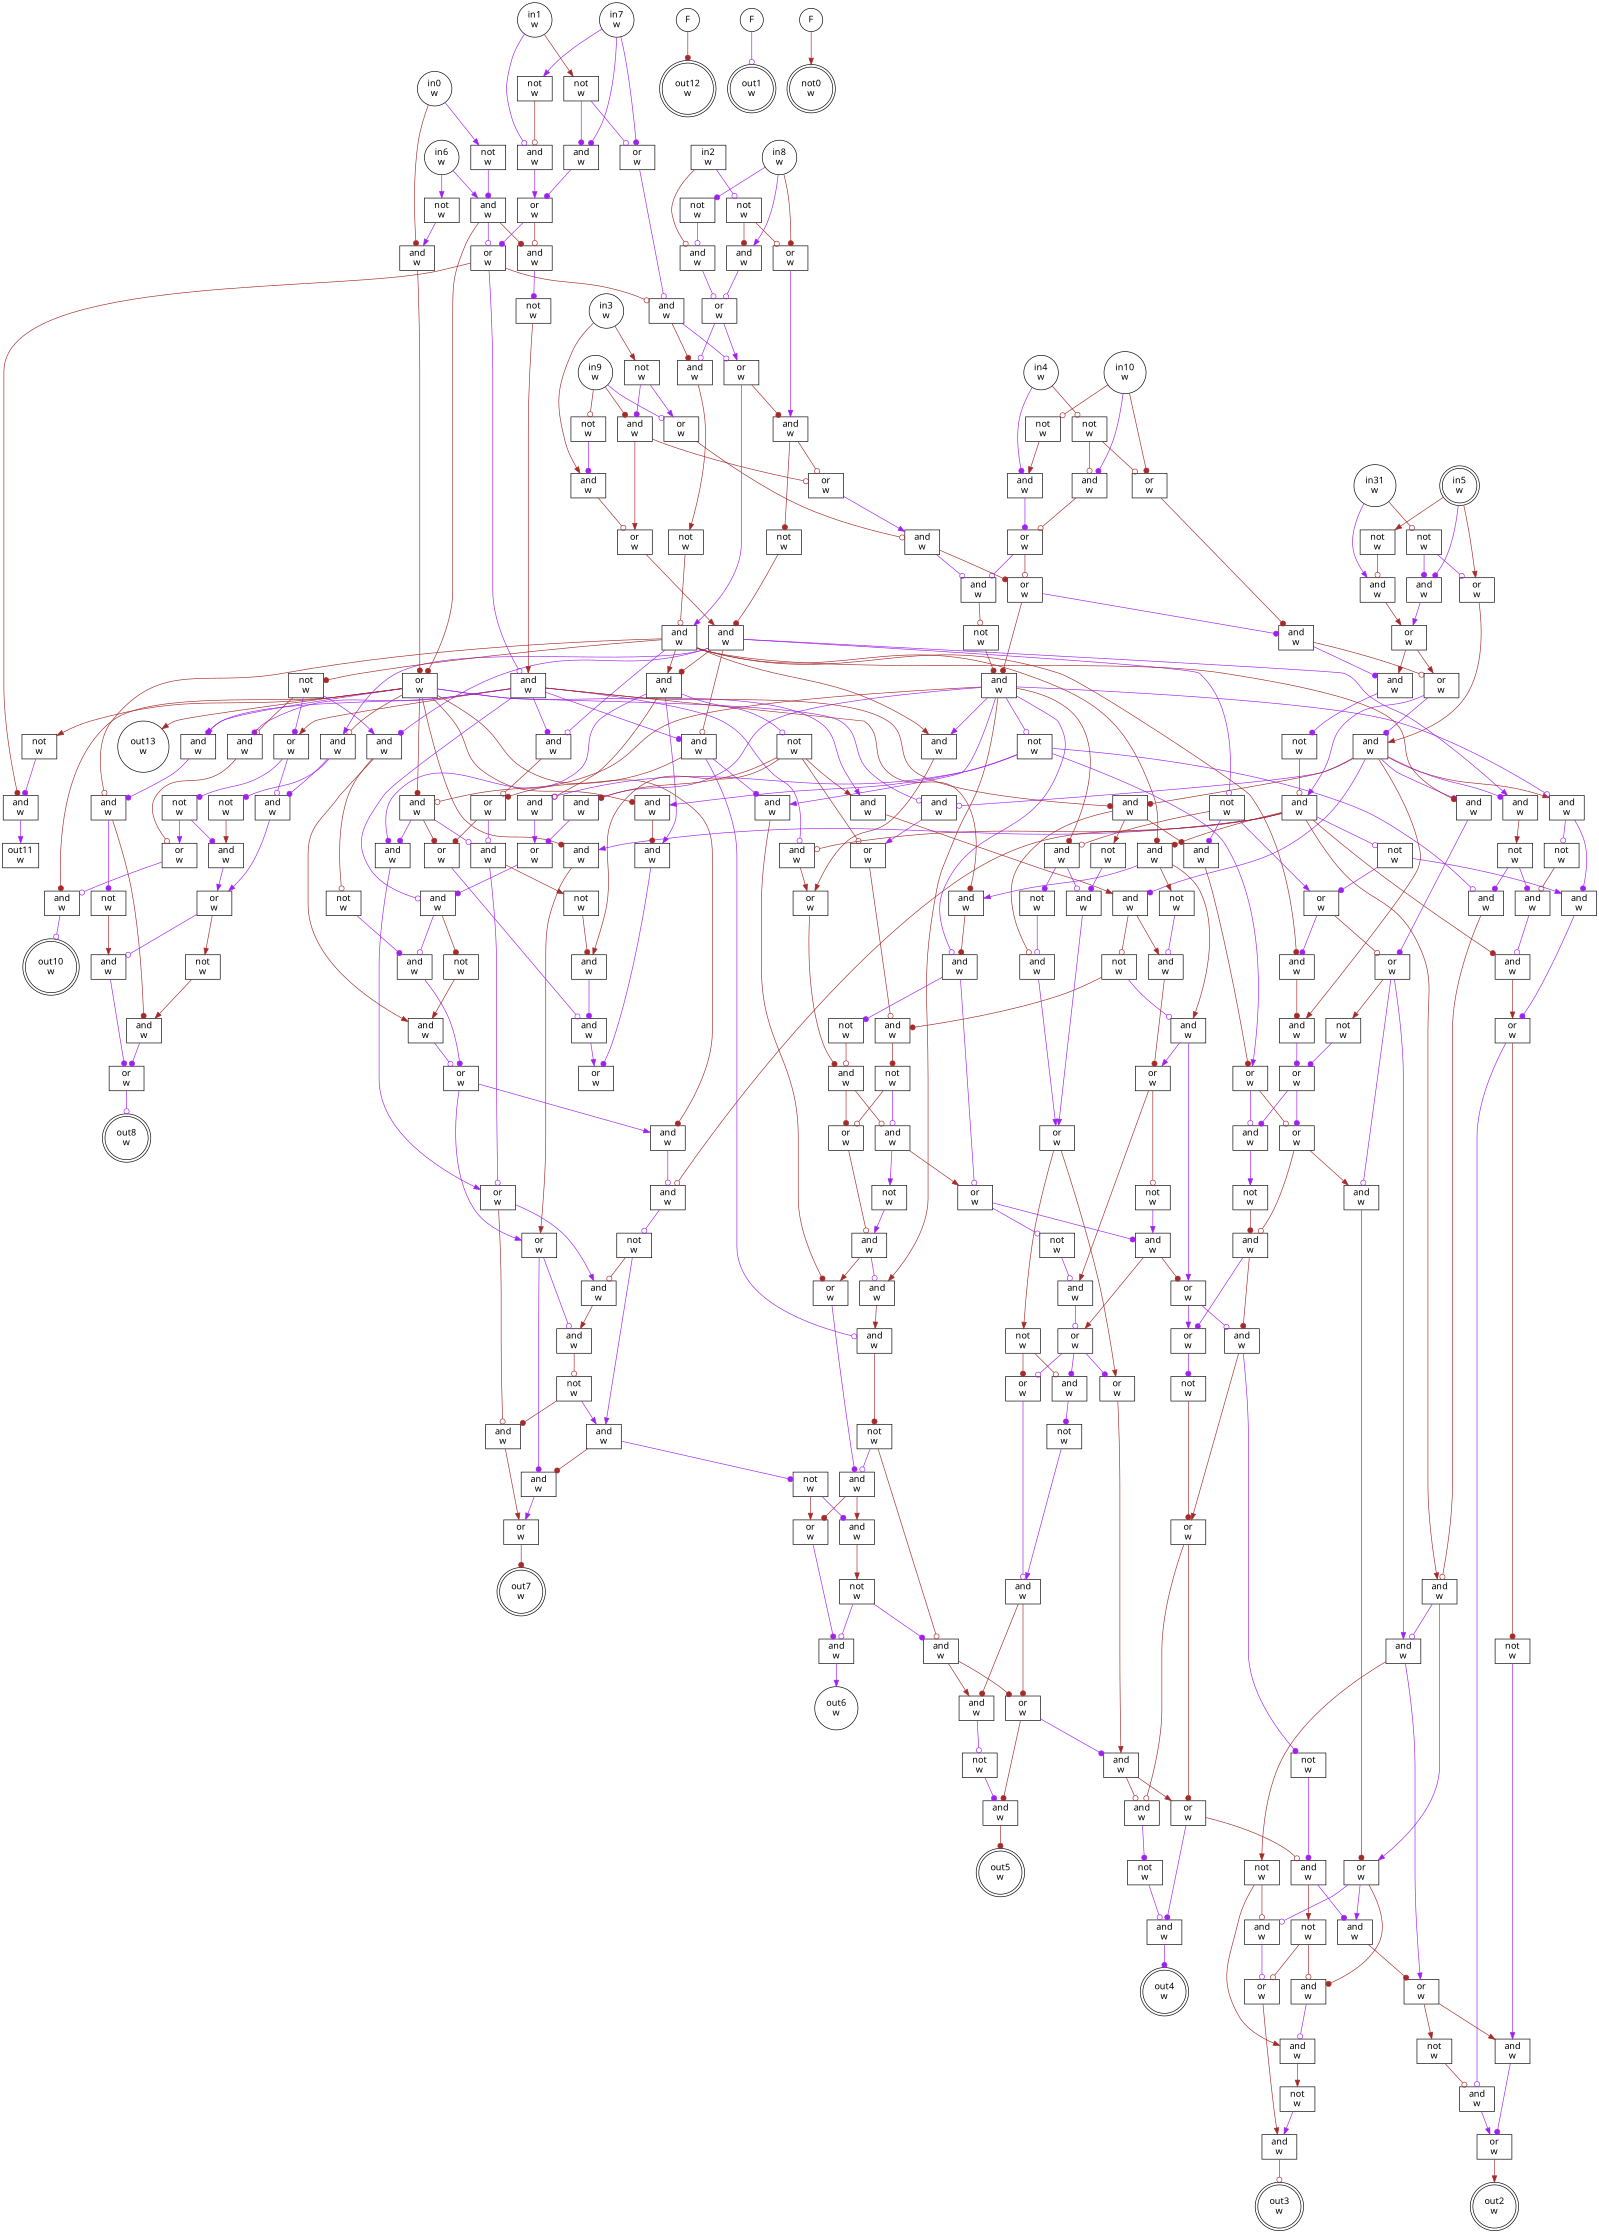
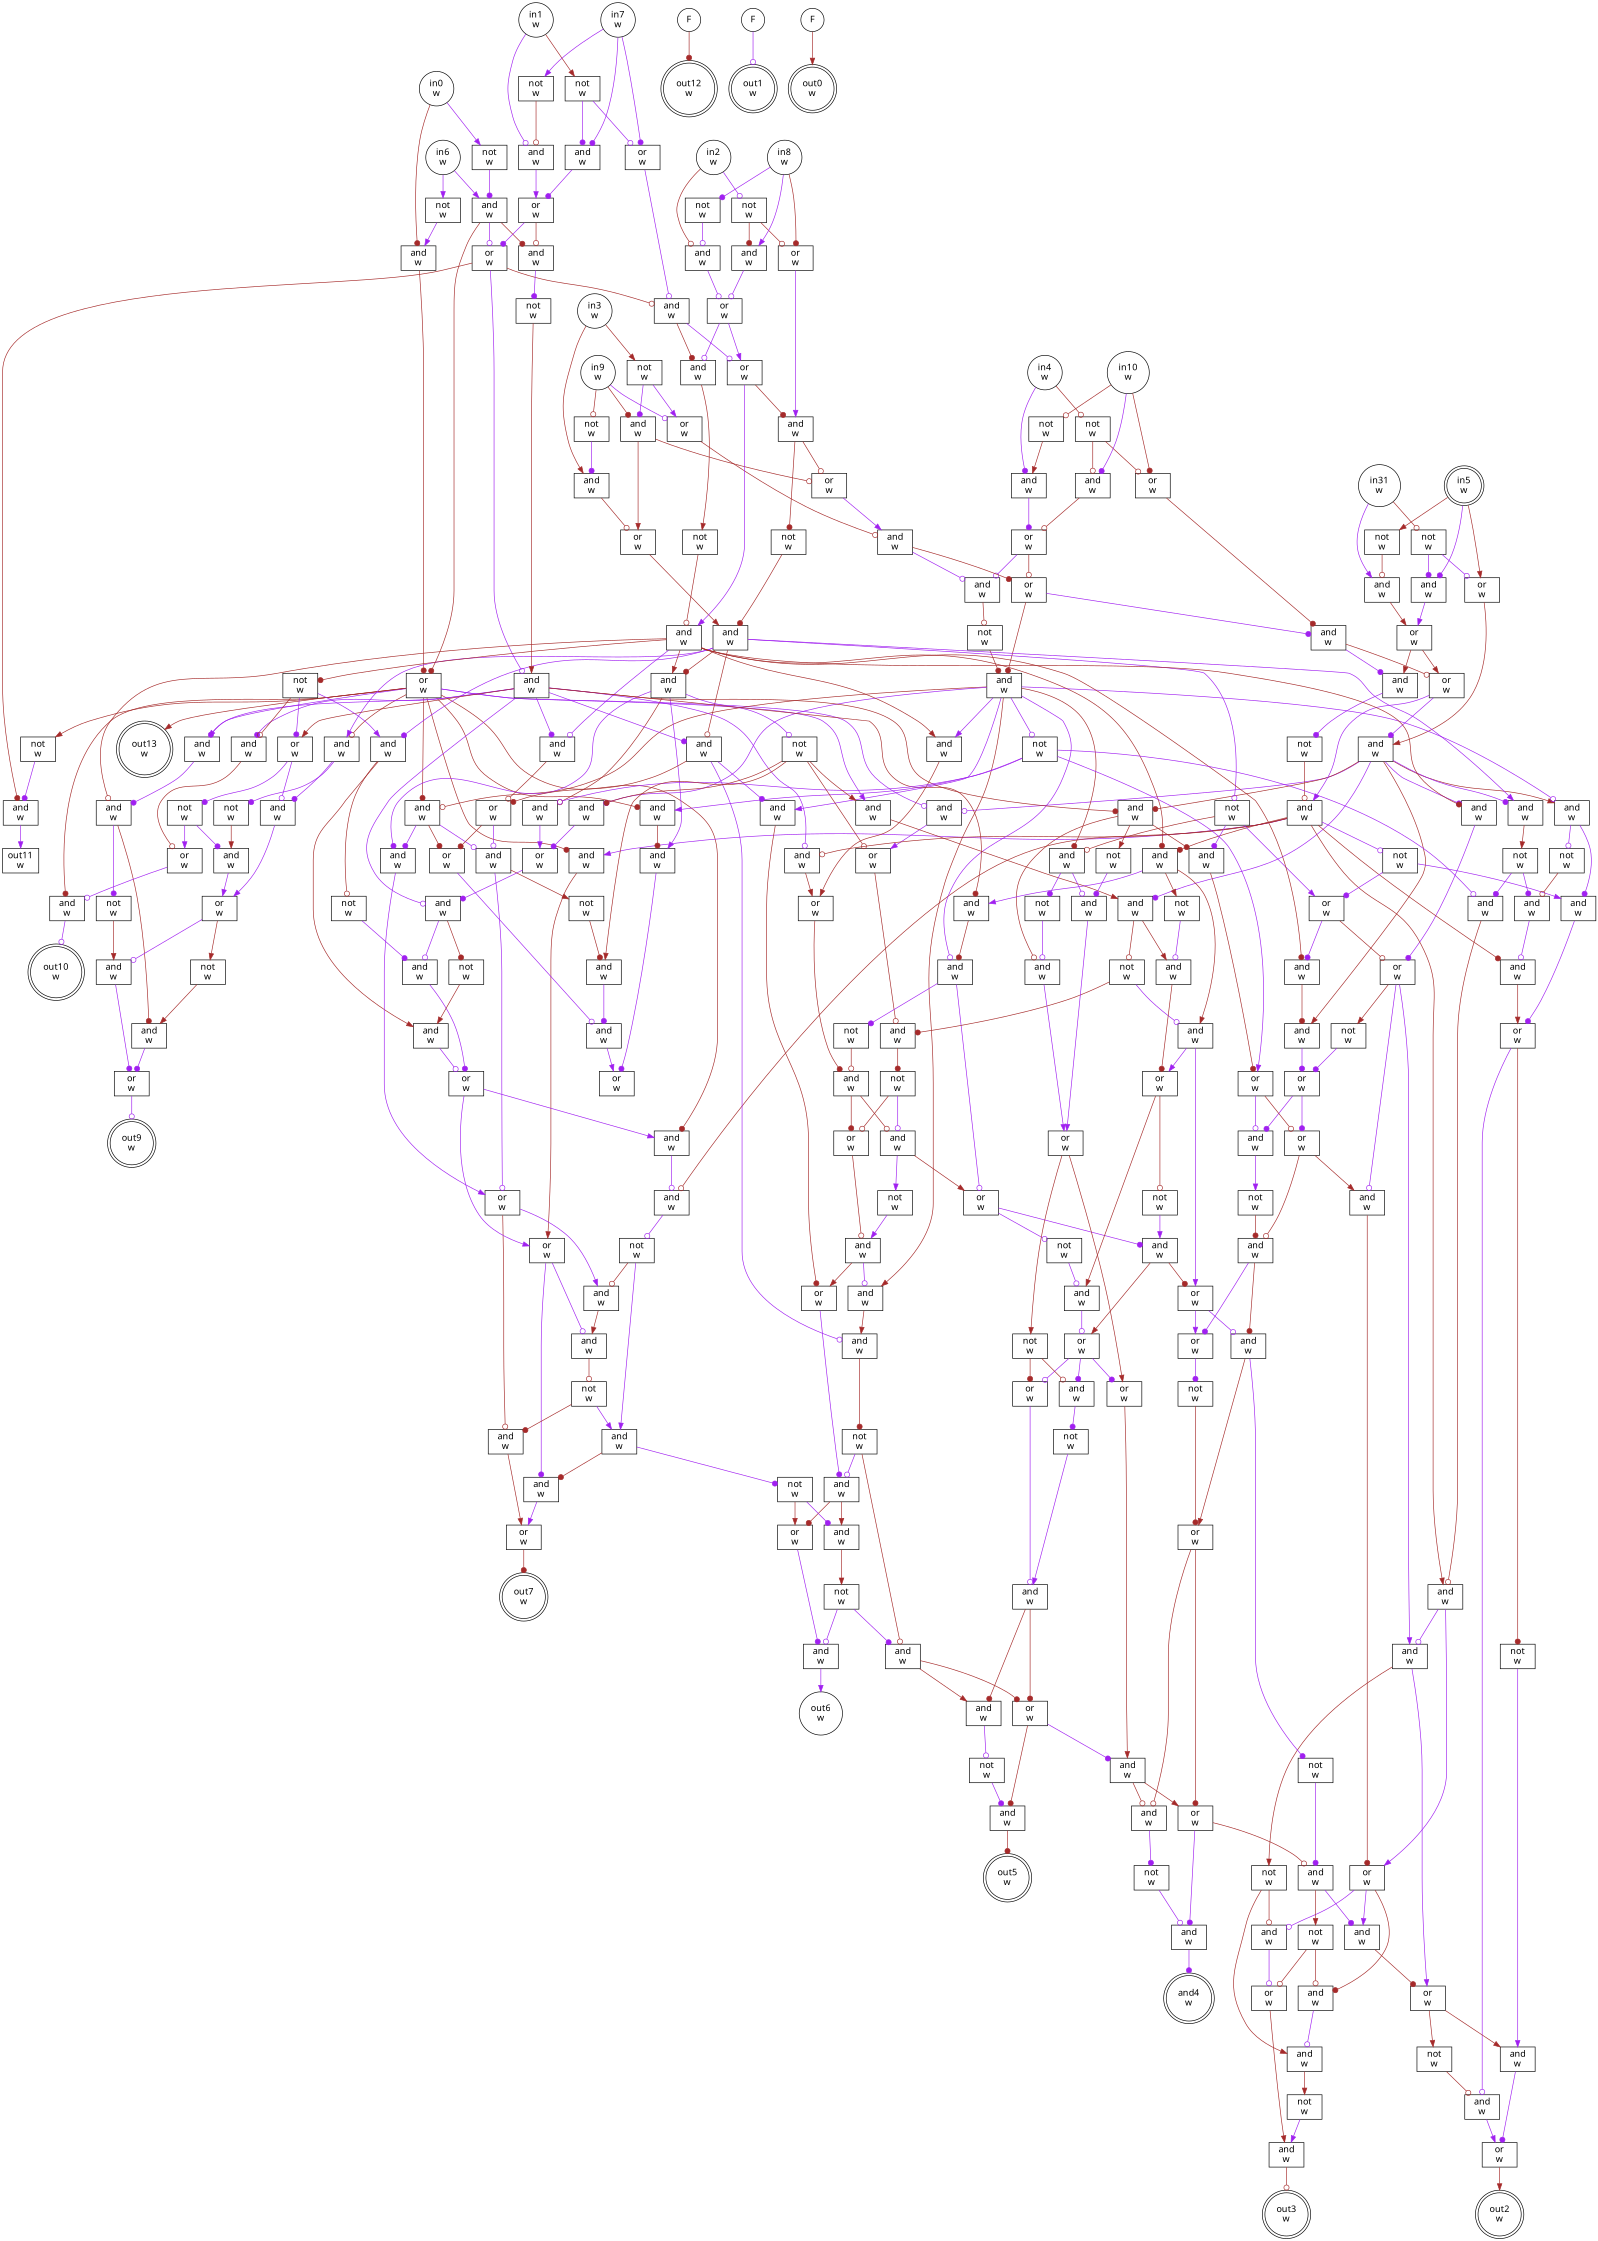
node "not0 w": label "not0 w" -> "out0 w"
node "in2 w": shape box -> circle
node "out13 w": shape circle -> doublecircle
node "out8 w": label "out8 w" -> "out9 w"
node "out4 w": label "out4 w" -> "and4 w"
